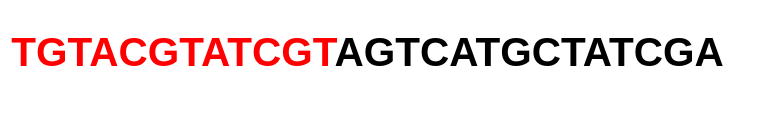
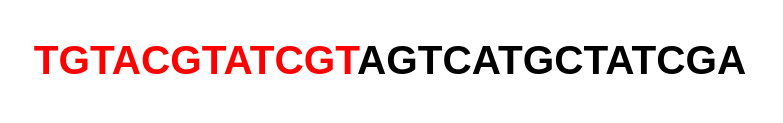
node "TGTACGTATCGTAGTCATGCTATCGA": moved (368, 53) -> (391, 61)
